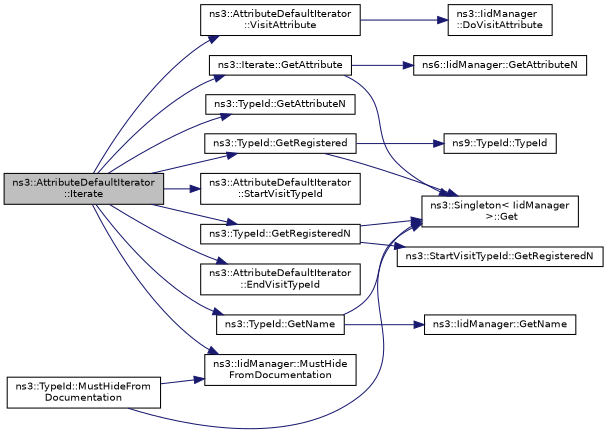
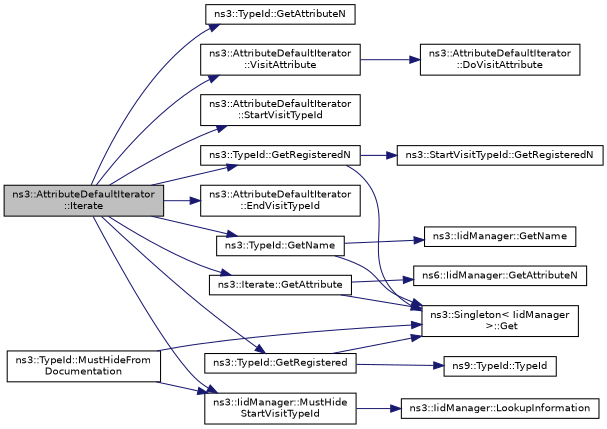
node "ns3::IidManager ::DoVisitAttribute": label "ns3::IidManager ::DoVisitAttribute" -> "ns3::AttributeDefaultIterator ::DoVisitAttribute"
node "ns3::IidManager::MustHide FromDocumentation": label "ns3::IidManager::MustHide FromDocumentation" -> "ns3::IidManager::MustHide StartVisitTypeId"
node "ns3::IidManager::LookupInformation": added
